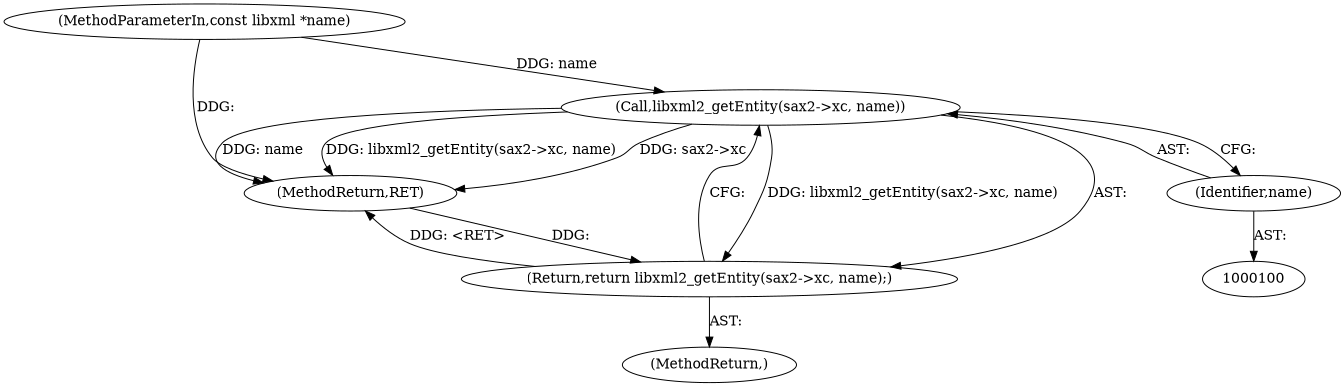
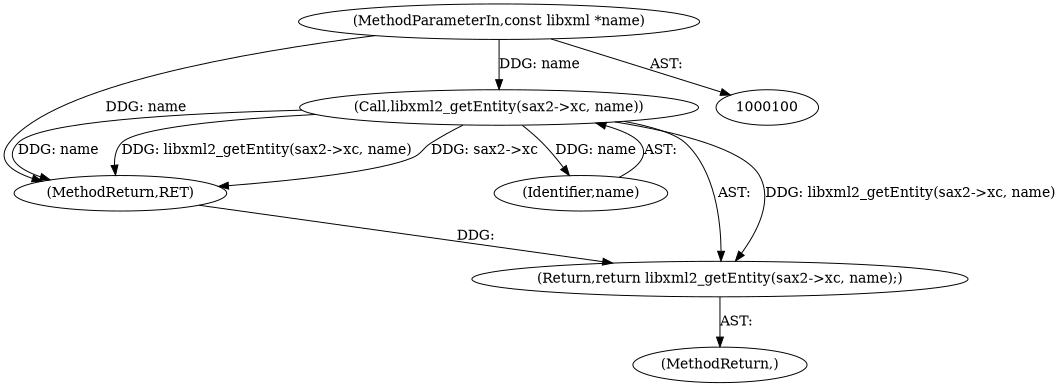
edge "(MethodParameterIn,const libxml *name)" -> "(MethodReturn,RET)": label "DDG: " -> "DDG: name"
edge "(Call,libxml2_getEntity(sax2->xc, name))" -> "(Identifier,name)": label "CFG: " -> "DDG: name"
edge "(Return,return libxml2_getEntity(sax2->xc, name);)" -> "(Call,libxml2_getEntity(sax2->xc, name))": removed, label "CFG:"
edge "(Identifier,name)" -> "1000100": now "(MethodParameterIn,const libxml *name)" -> "1000100"
edge "(Return,return libxml2_getEntity(sax2->xc, name);)" -> "(MethodReturn,RET)": removed, label "DDG: <RET>"
